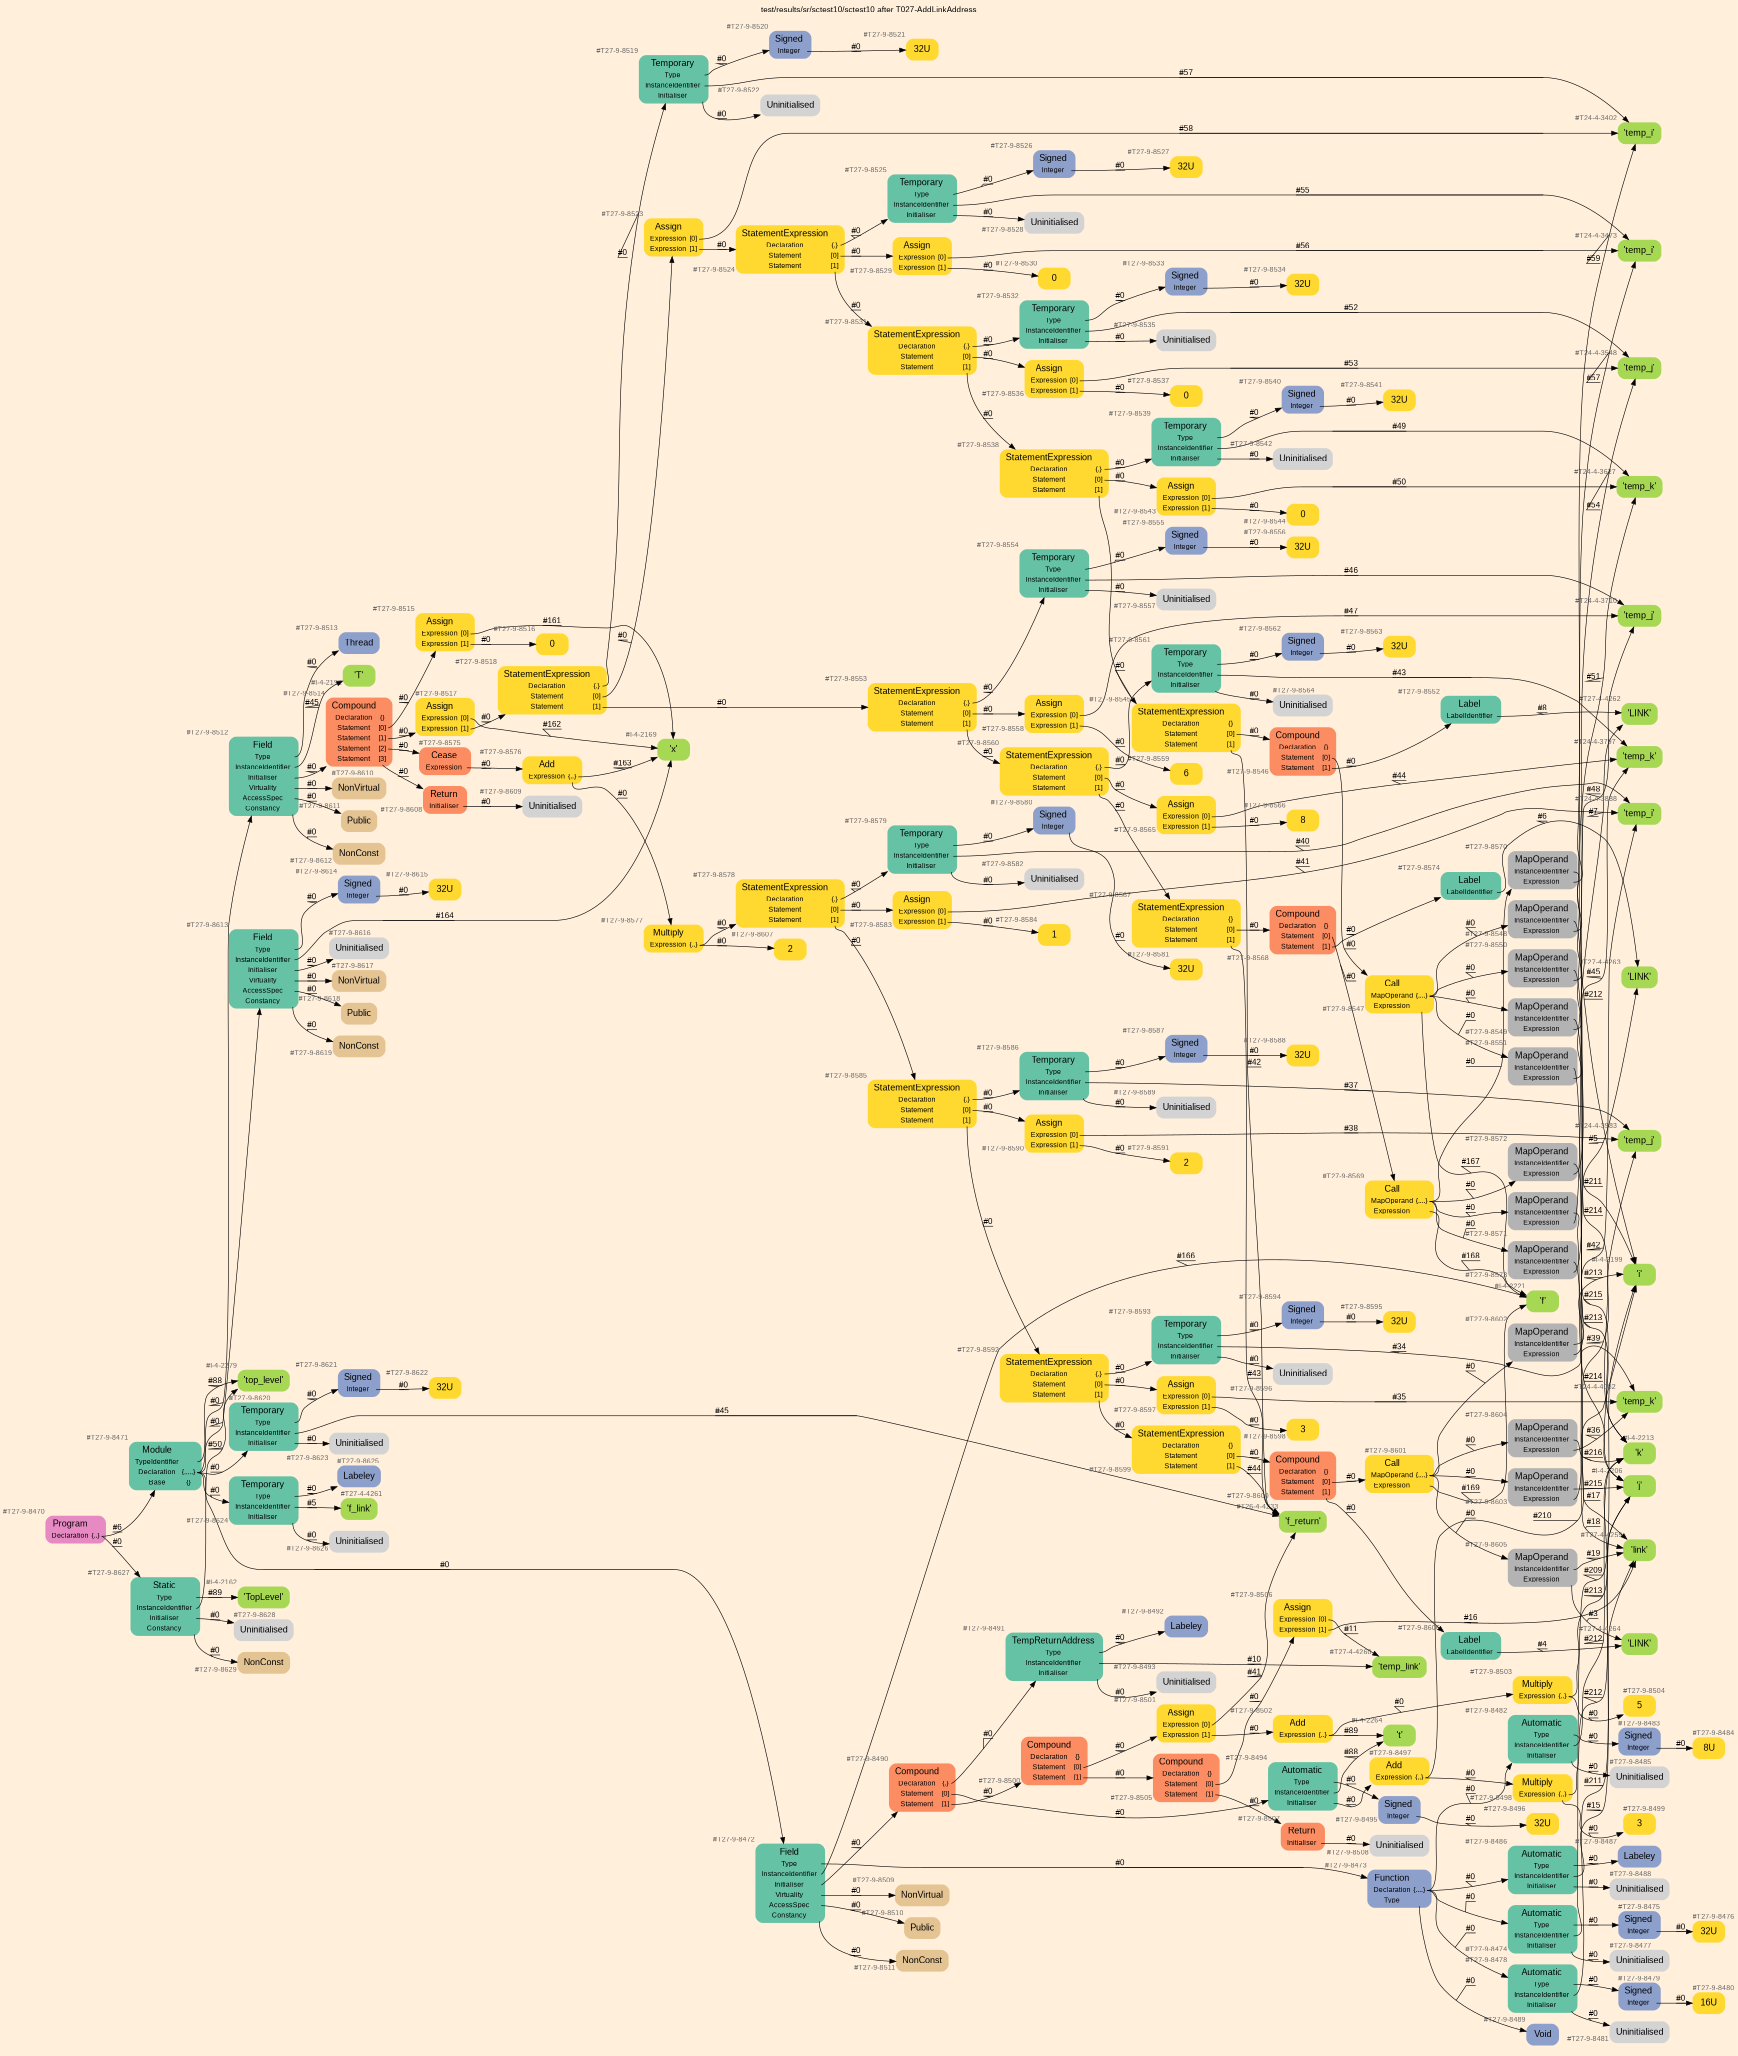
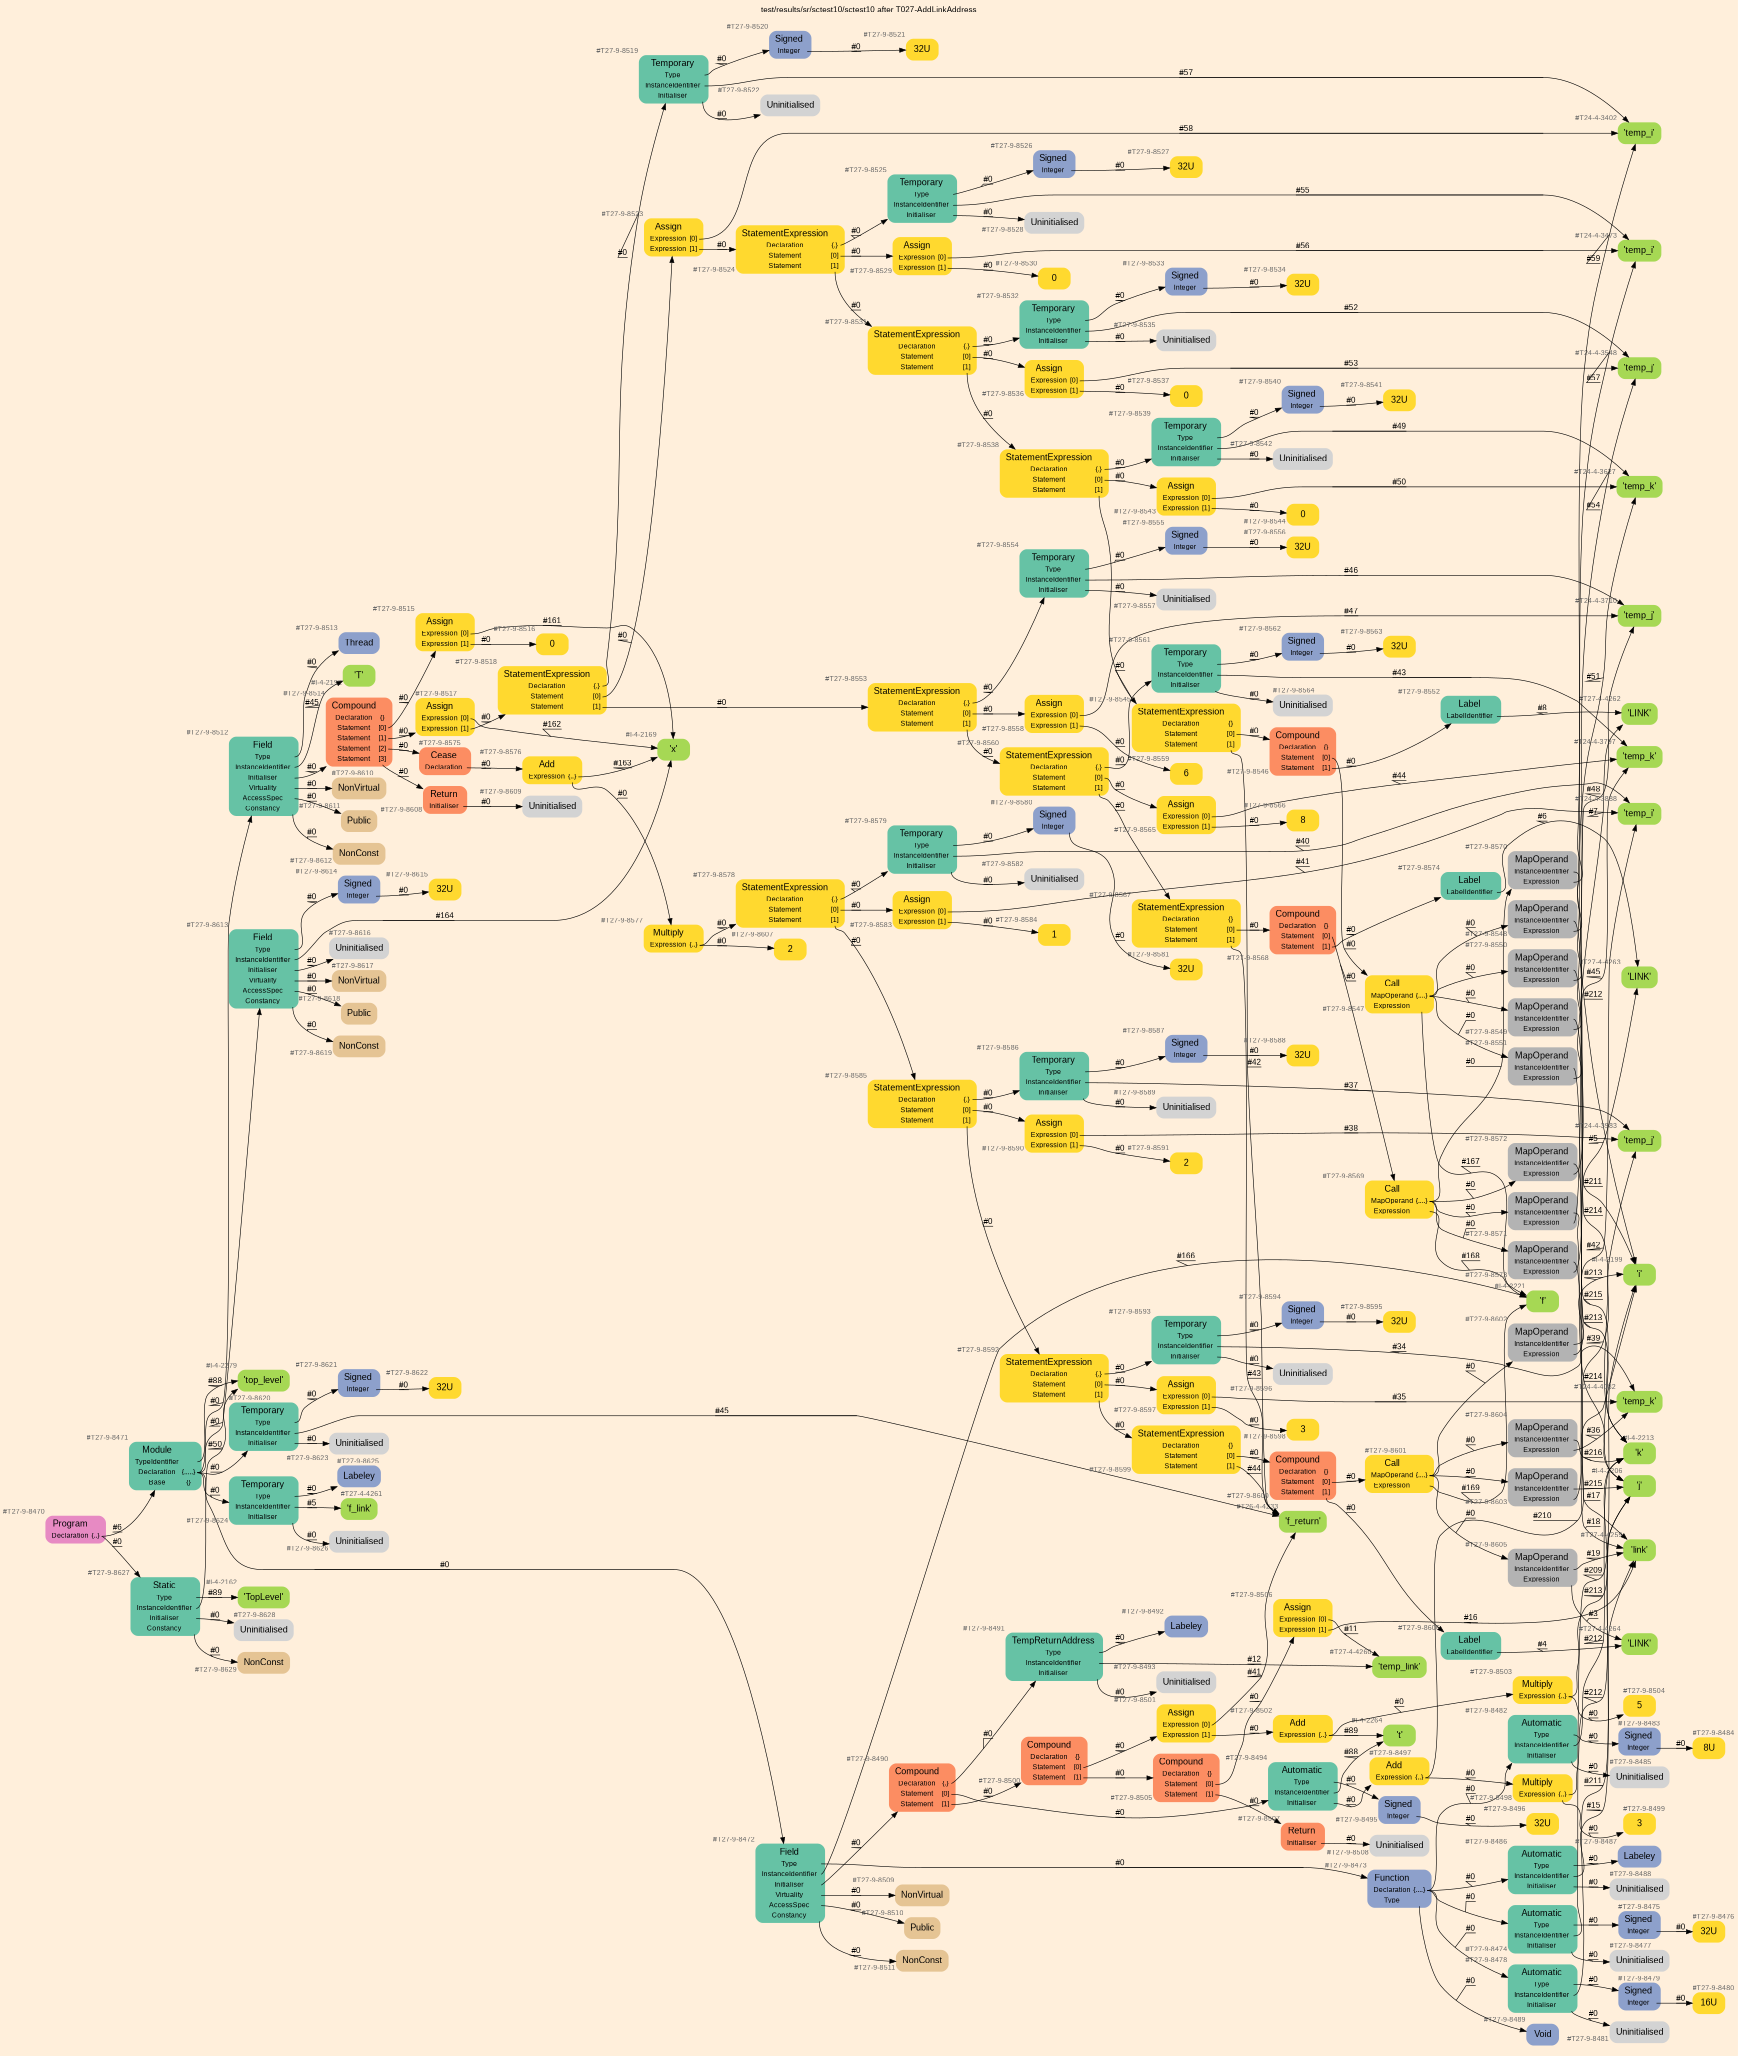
node "Cease": text "Expression" -> "Declaration"
edge "TempReturnAddress" -> "'temp_link'": label "#10" -> "#12"
